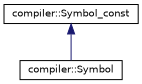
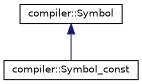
edge "compiler::Symbol" -> "compiler::Symbol_const": reversed
